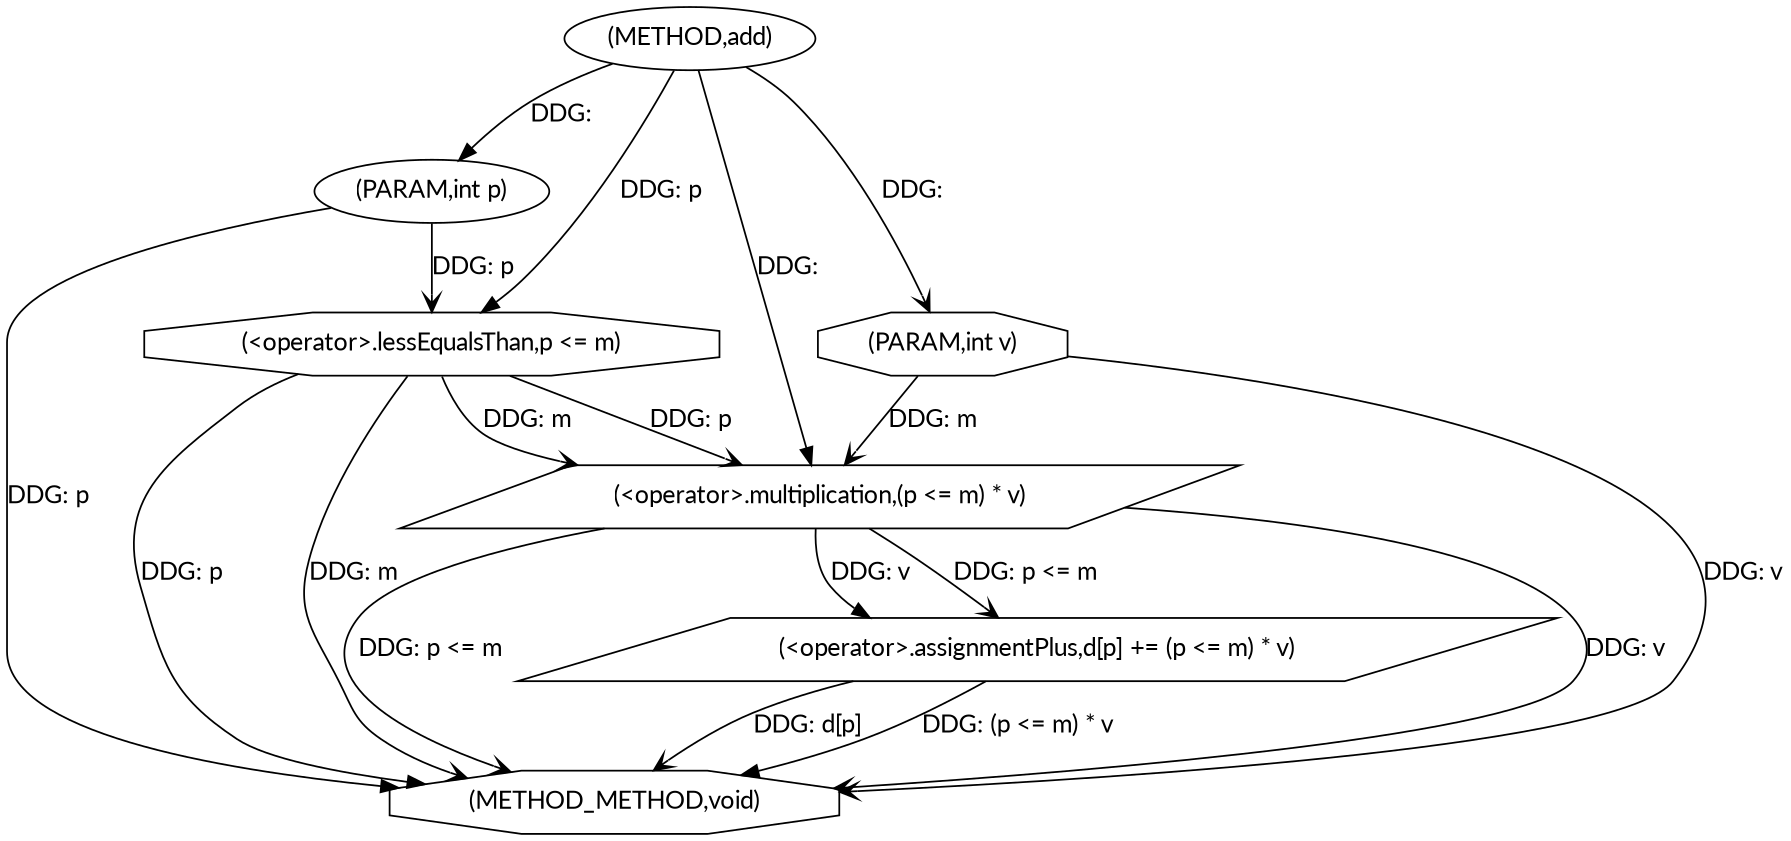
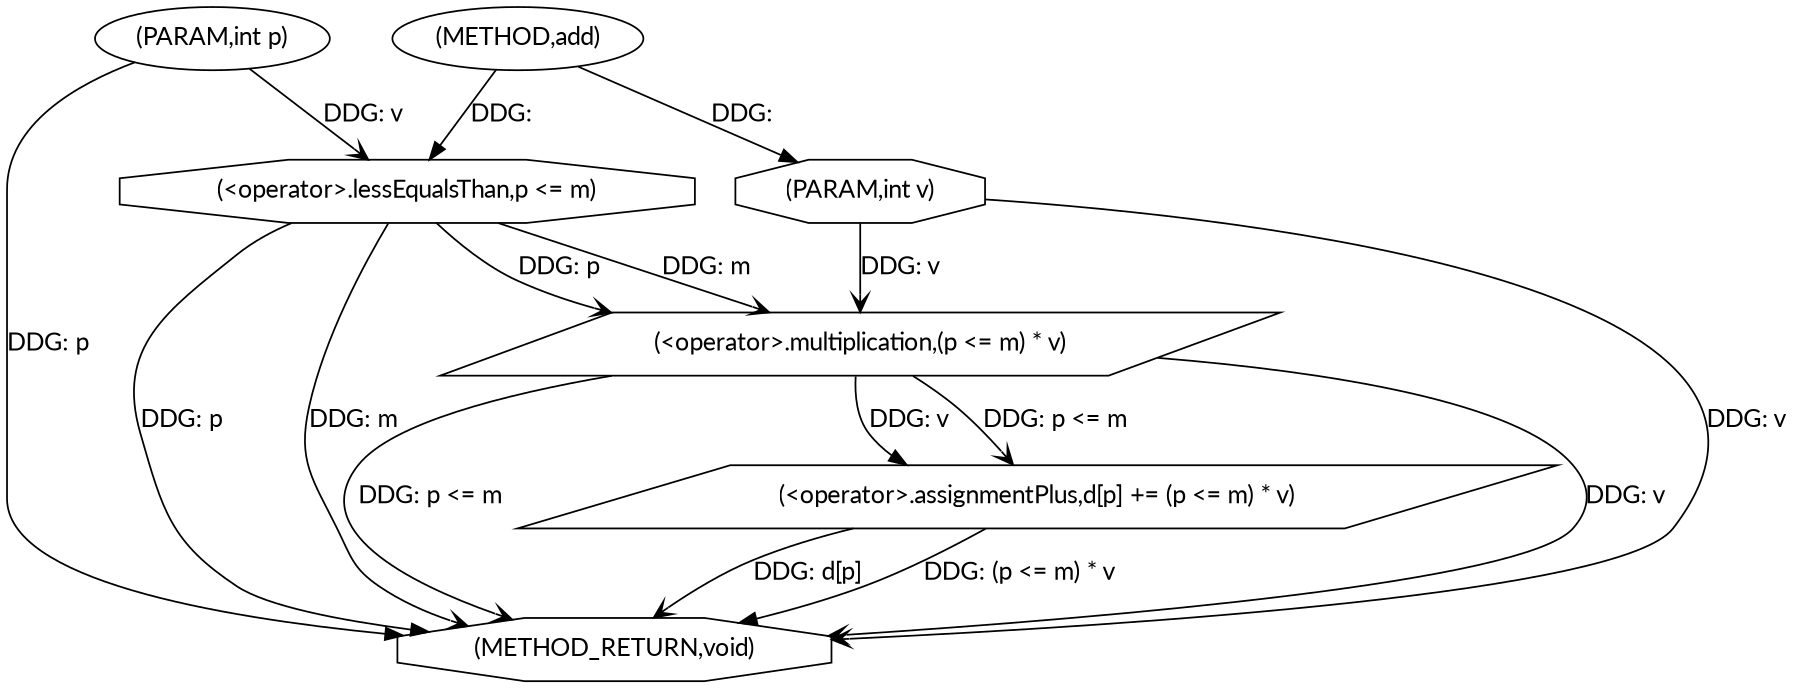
edge "(METHOD,add)" -> "(PARAM,int p)": removed, label "DDG:"
edge "(METHOD,add)" -> "(PARAM,int v)": arrowhead vee -> normal
edge "(METHOD,add)" -> "(<operator>.lessEqualsThan,p <= m)": label "DDG: p" -> "DDG: "
edge "(METHOD,add)" -> "(<operator>.multiplication,(p <= m) * v)": removed, label "DDG:"
edge "(PARAM,int p)" -> "(<operator>.lessEqualsThan,p <= m)": label "DDG: p" -> "DDG: v"
edge "(PARAM,int v)" -> "(<operator>.multiplication,(p <= m) * v)": label "DDG: m" -> "DDG: v"
node "(METHOD_METHOD,void)": label "(METHOD_METHOD,void)" -> "(METHOD_RETURN,void)"
